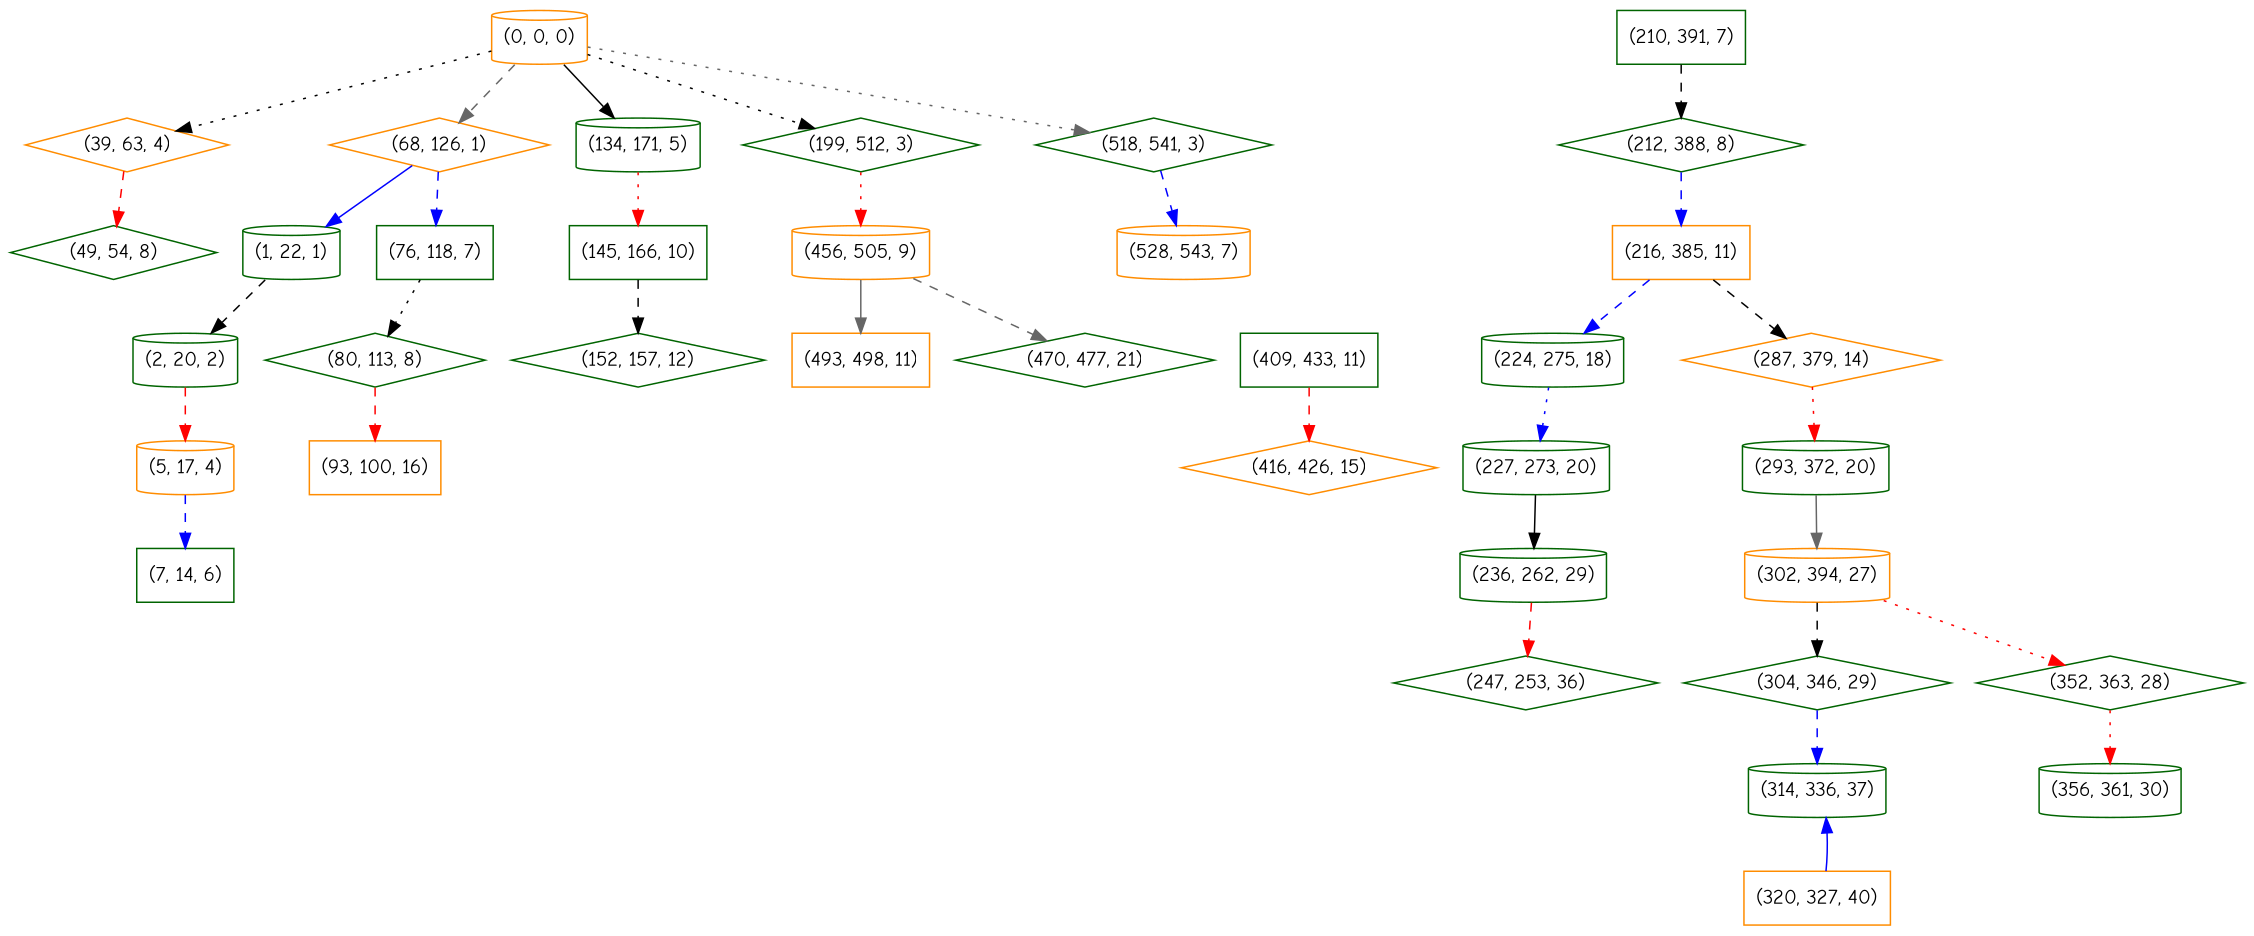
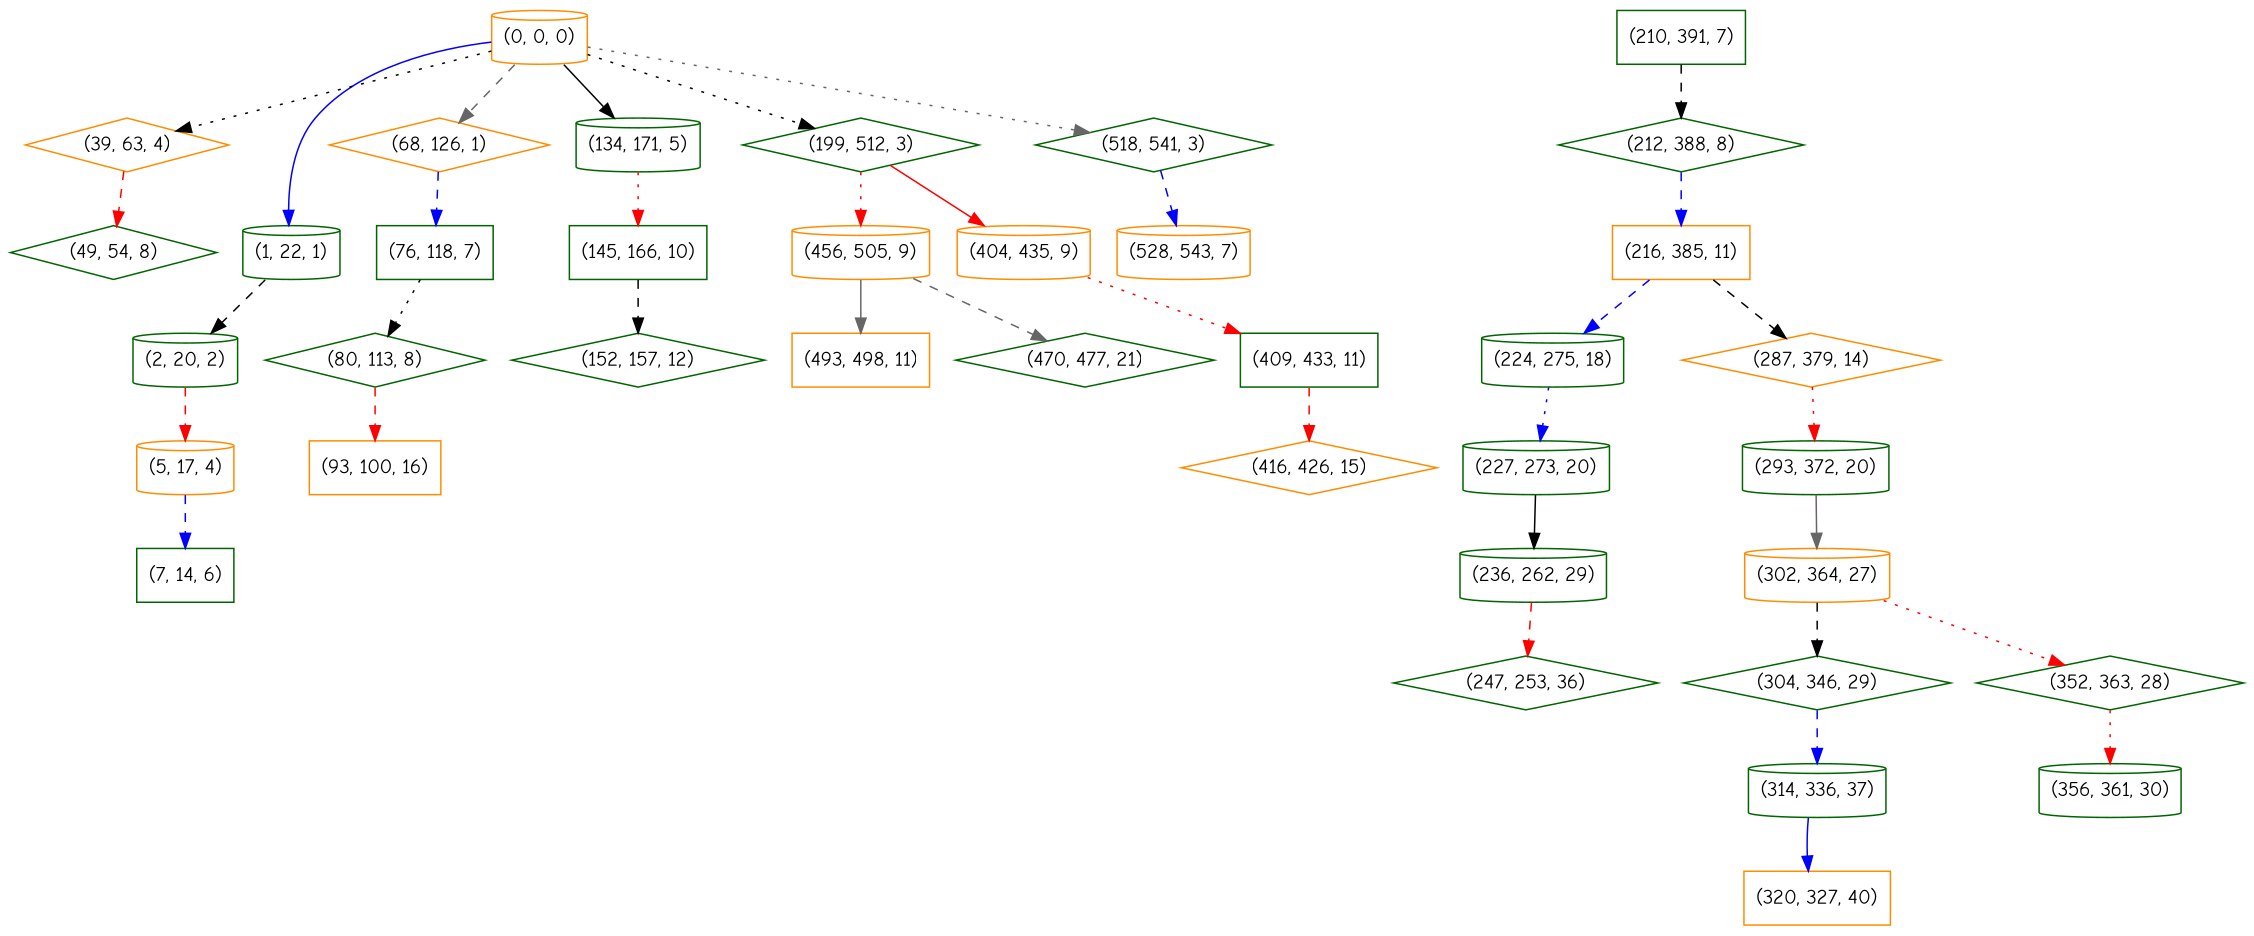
edge "(68, 126, 1)" -> "(1, 22, 1)": now "(0, 0, 0)" -> "(1, 22, 1)"
node "(404, 435, 9)": added
node "(302, 394, 27)": label "(302, 394, 27)" -> "(302, 364, 27)"
edge "(320, 327, 40)" -> "(314, 336, 37)": reversed
